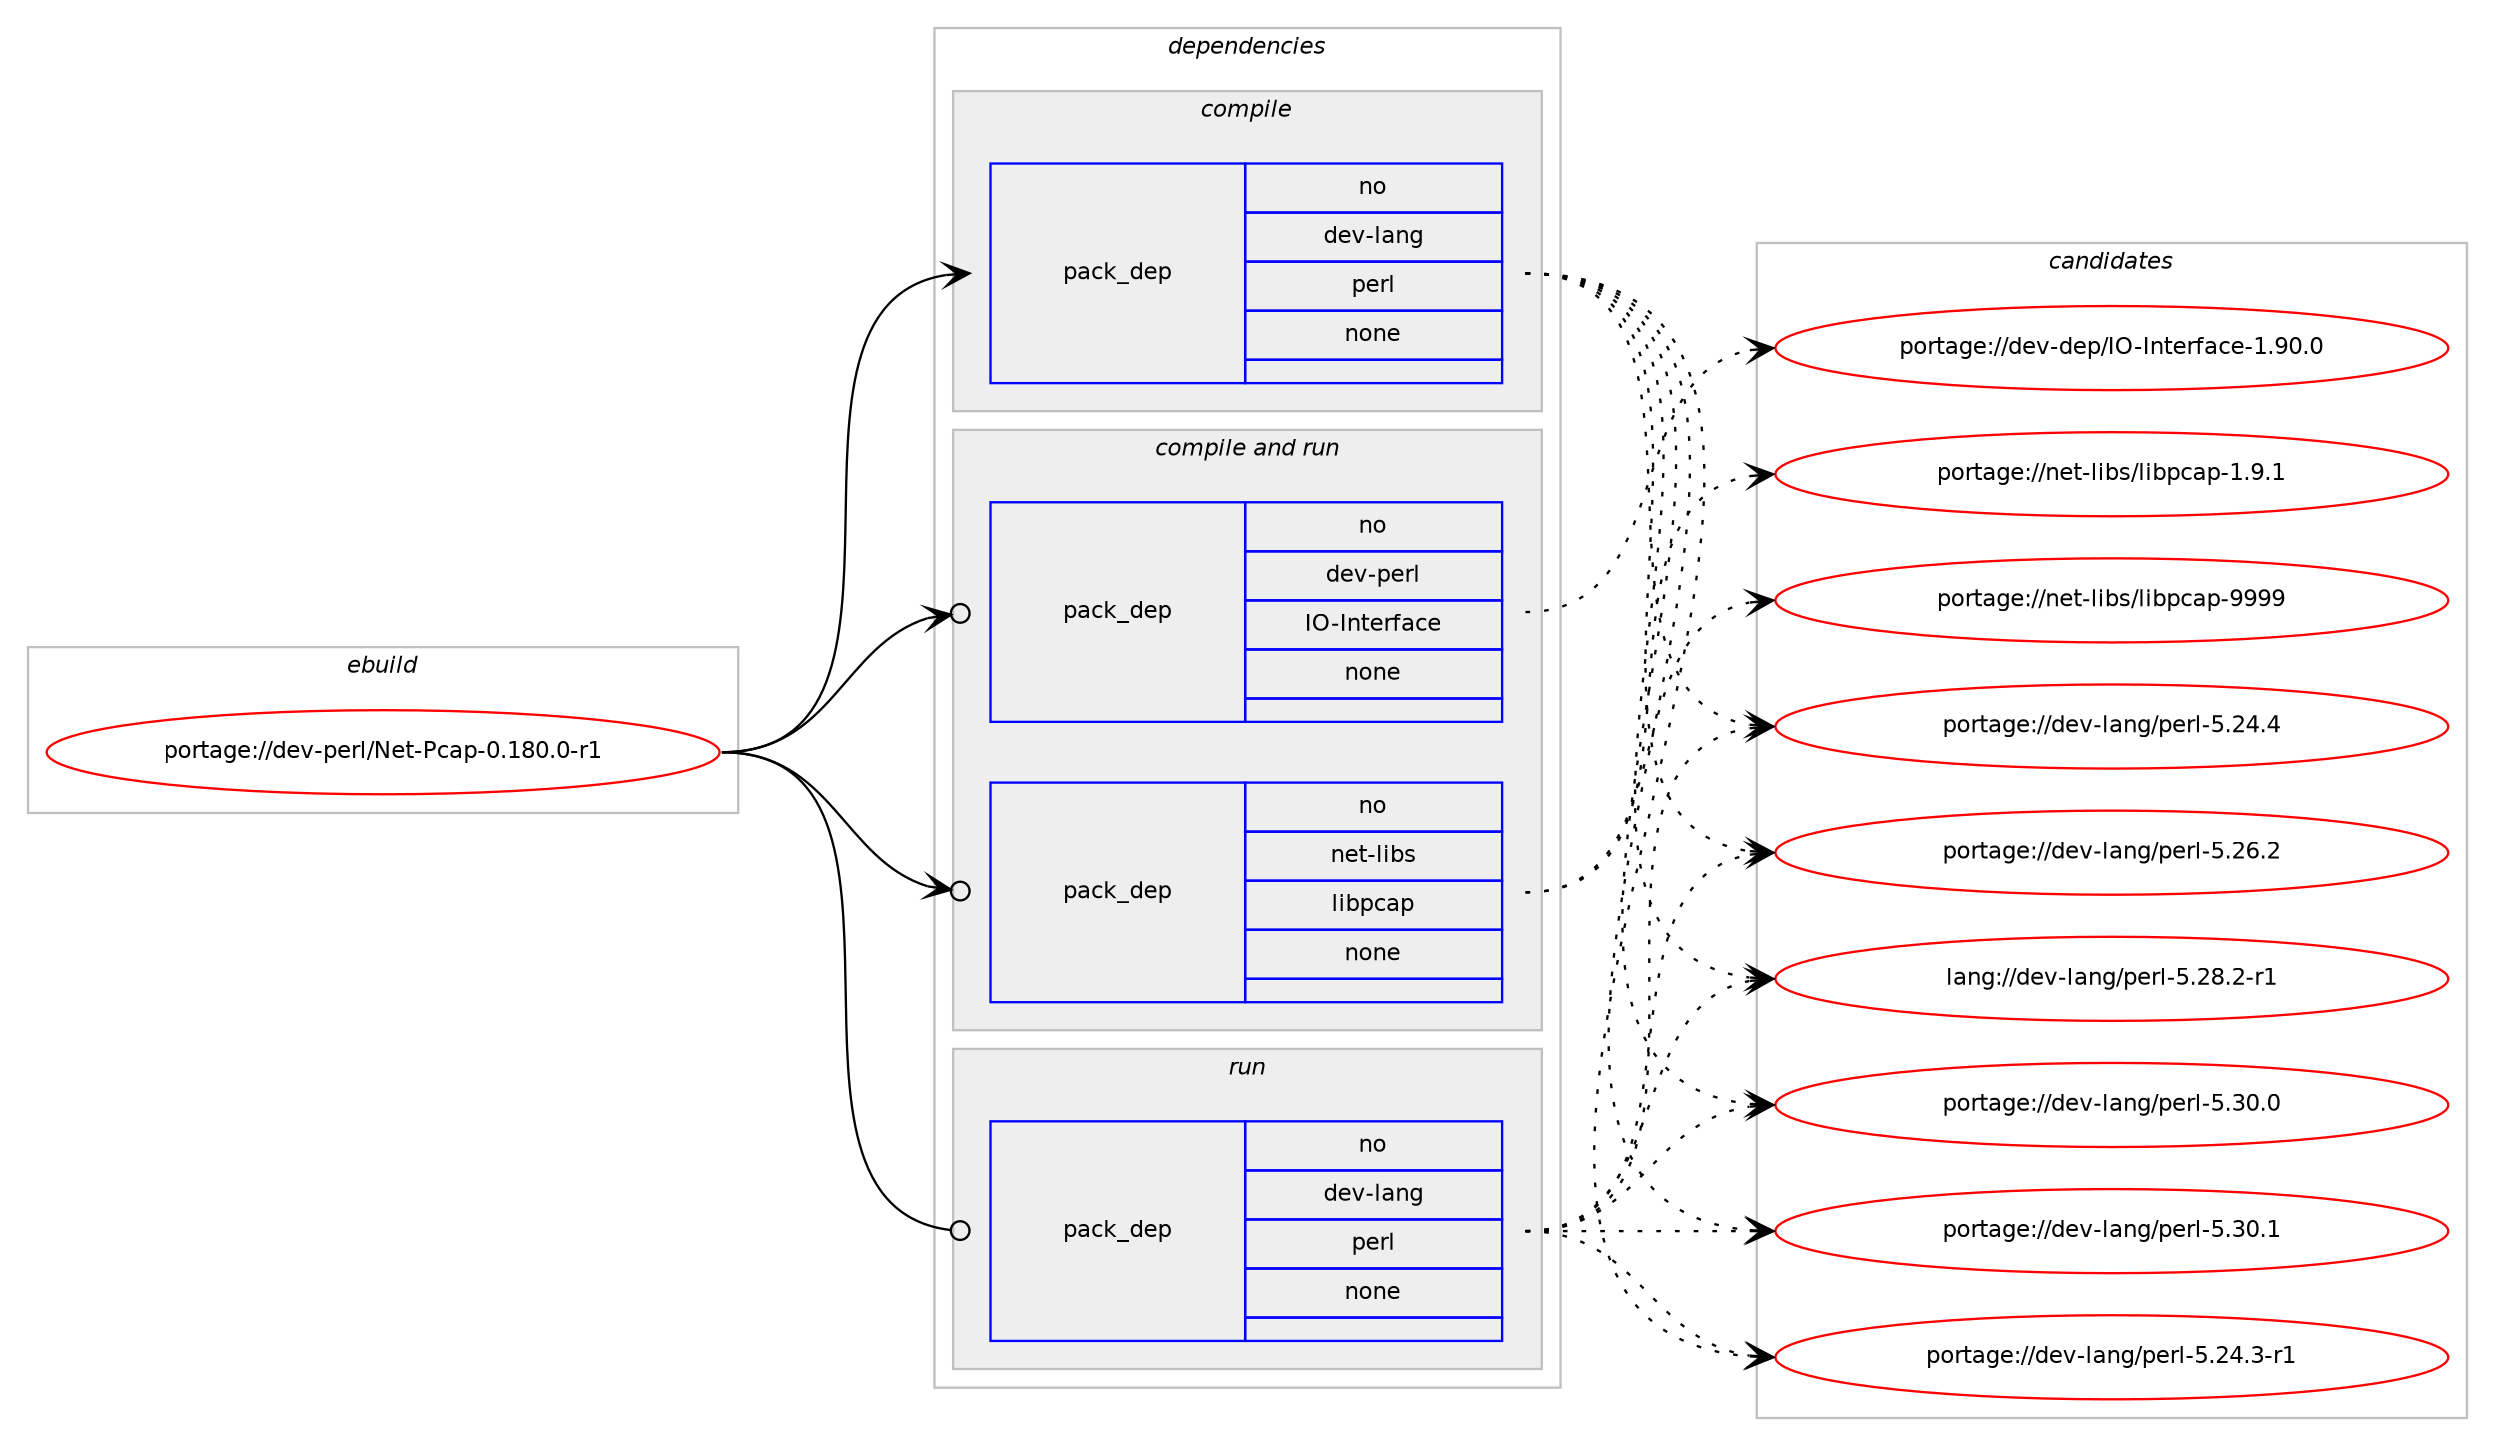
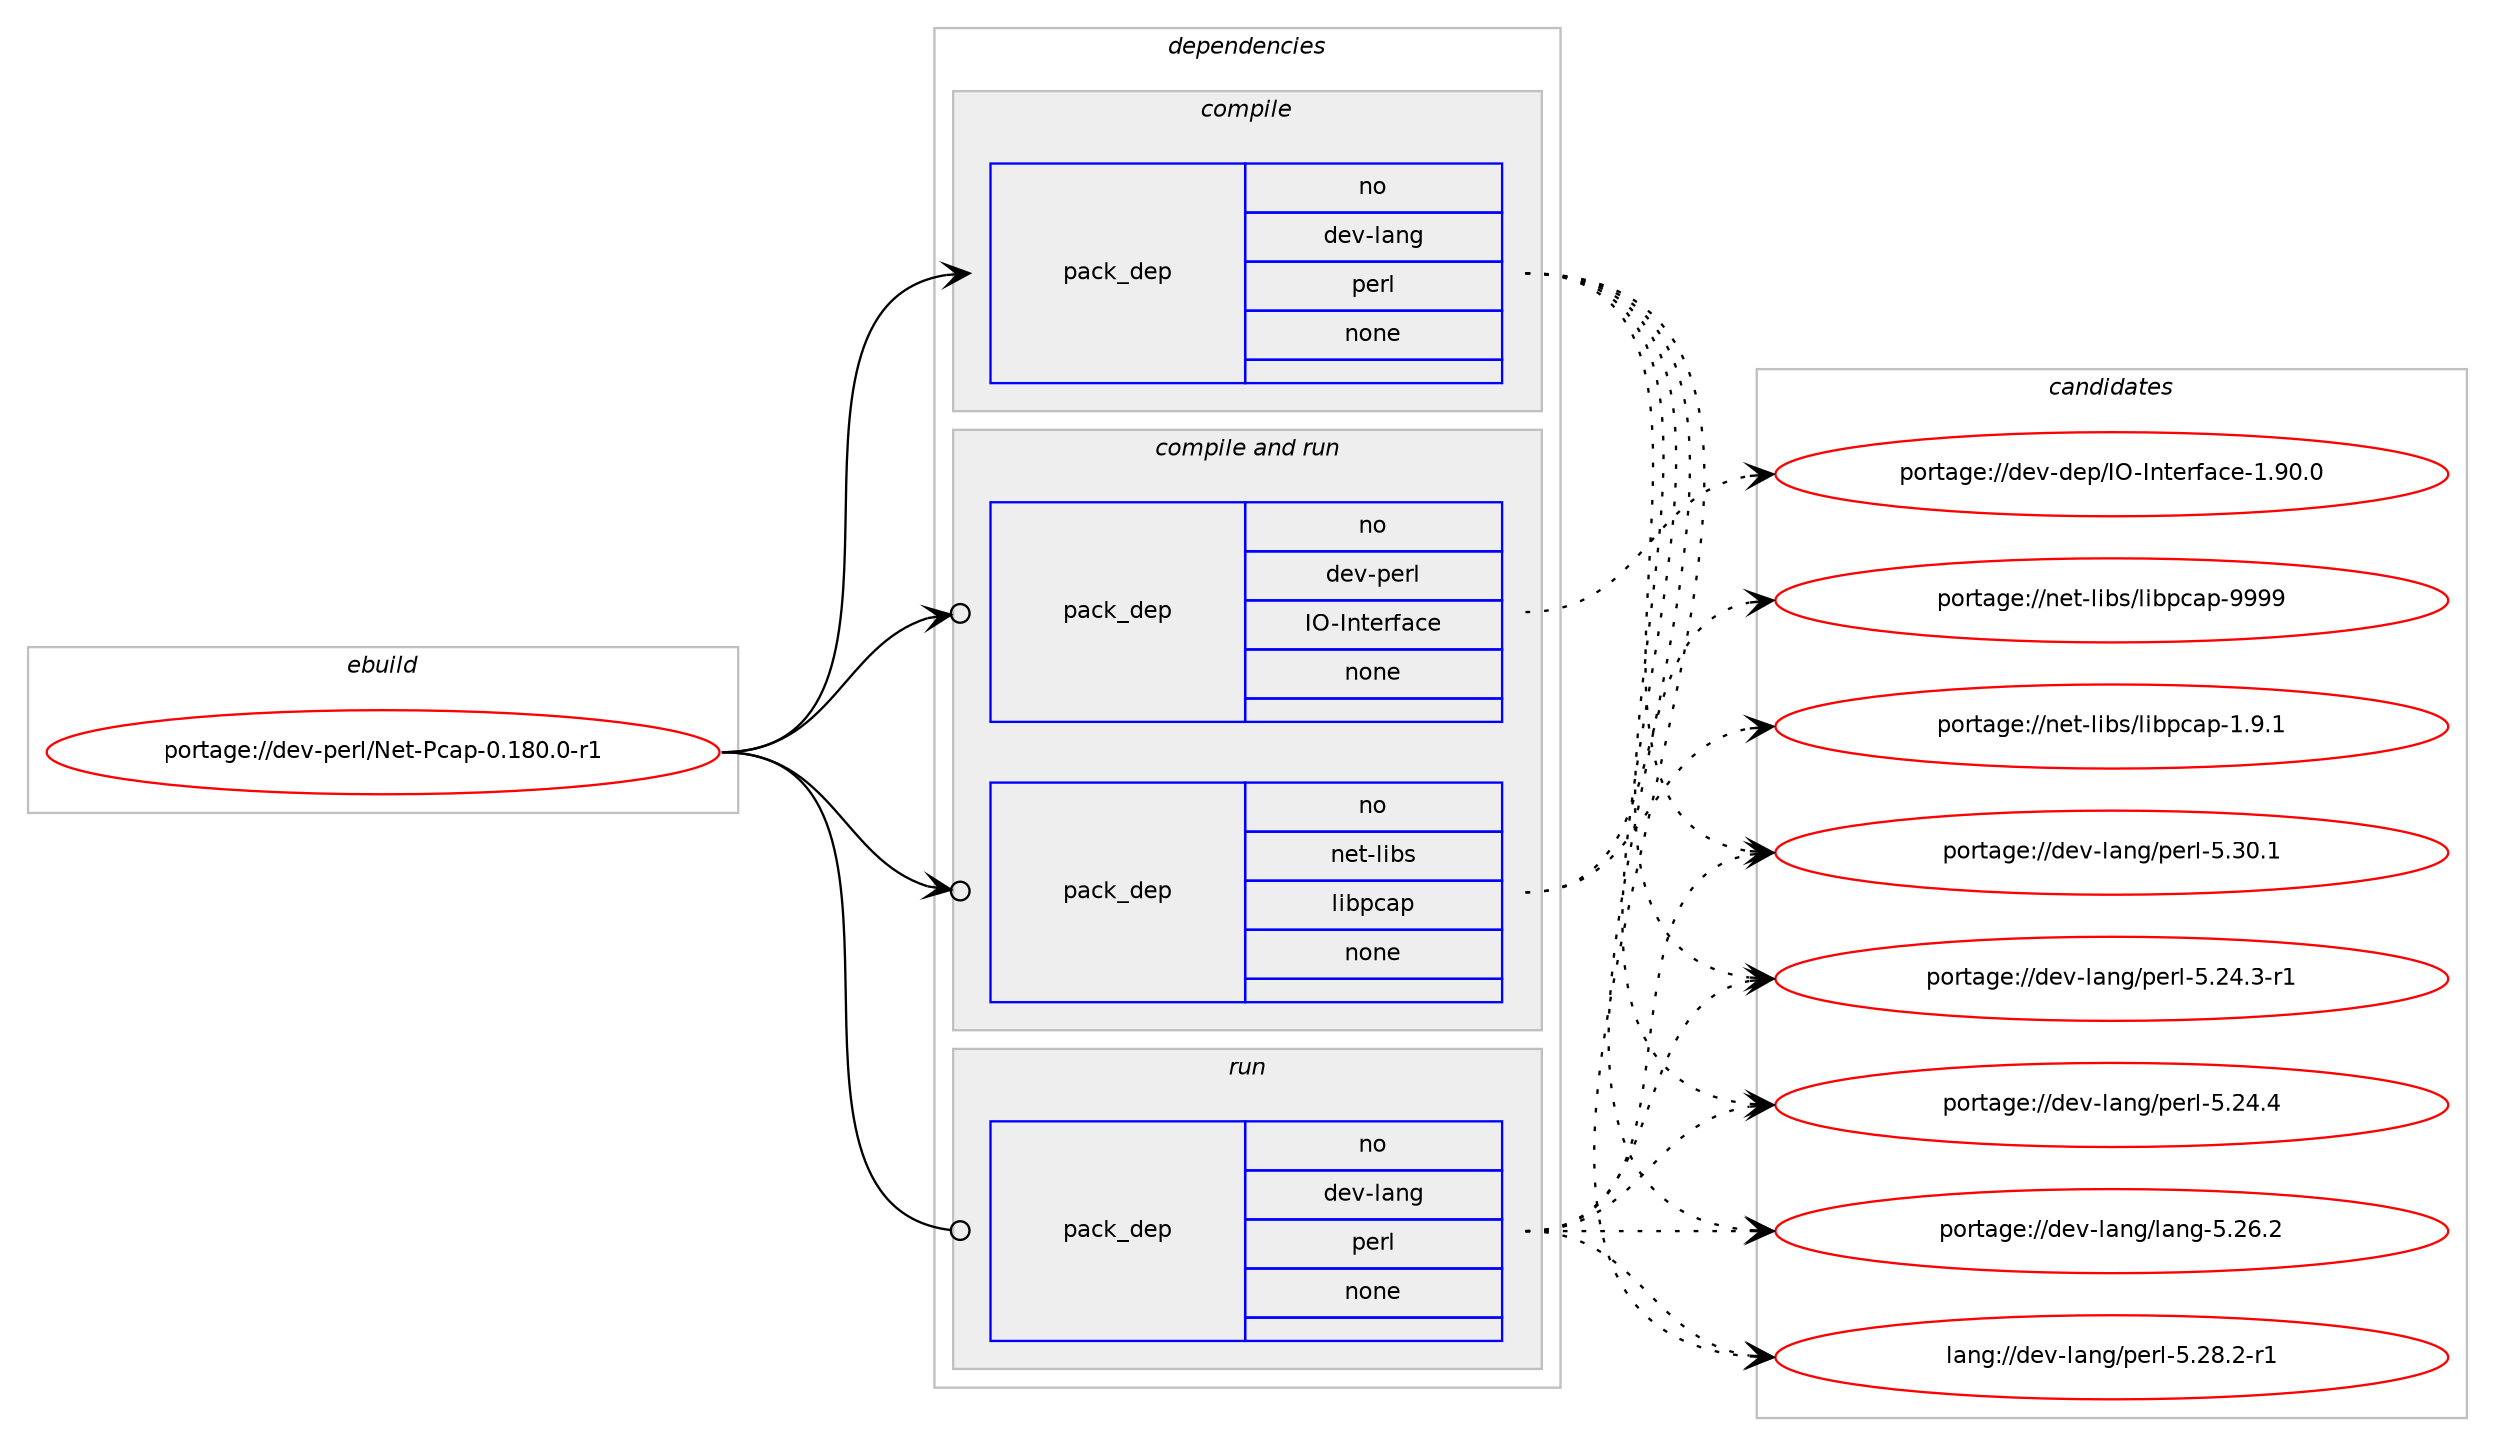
node "portage://dev-lang/perl-5.26.2": label "portage://dev-lang/perl-5.26.2" -> "portage://dev-lang/lang-5.26.2"
node "portage://dev-lang/perl-5.30.0": removed
